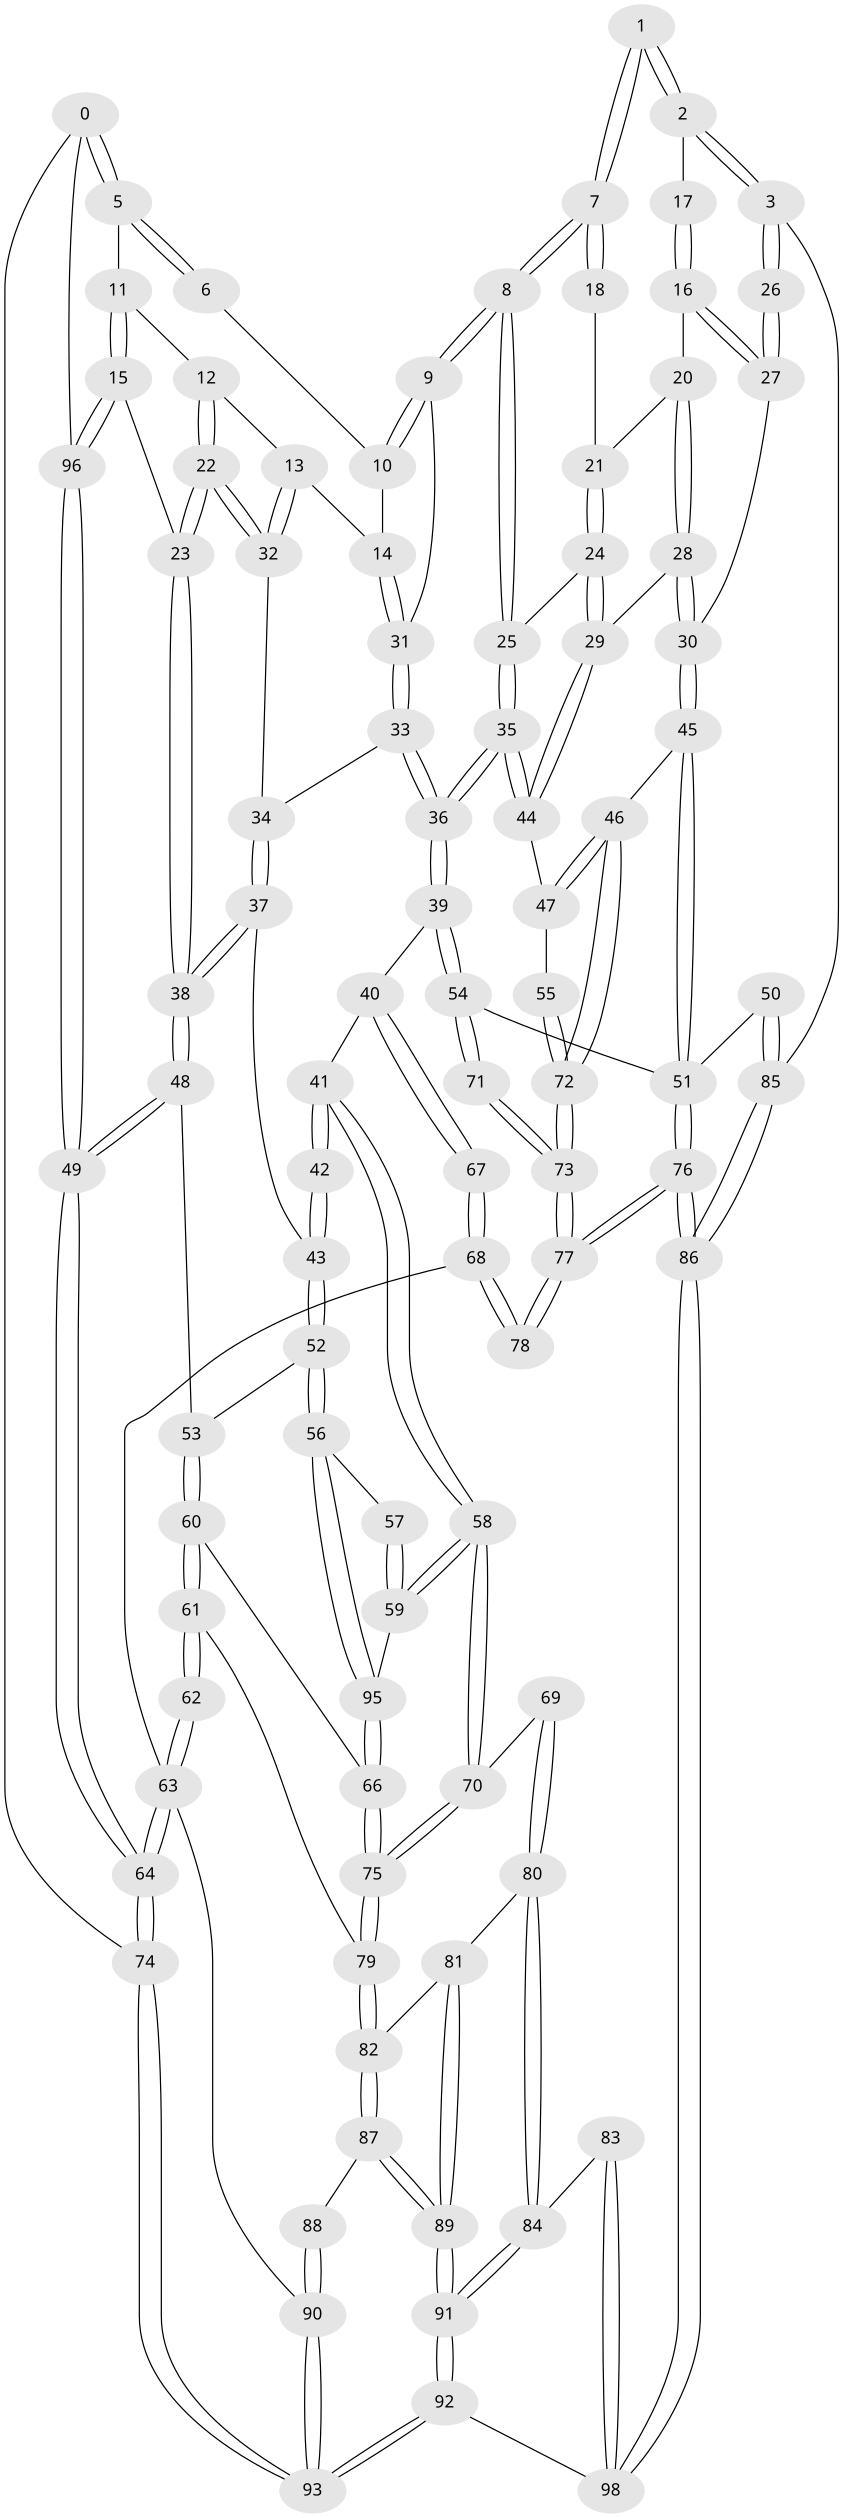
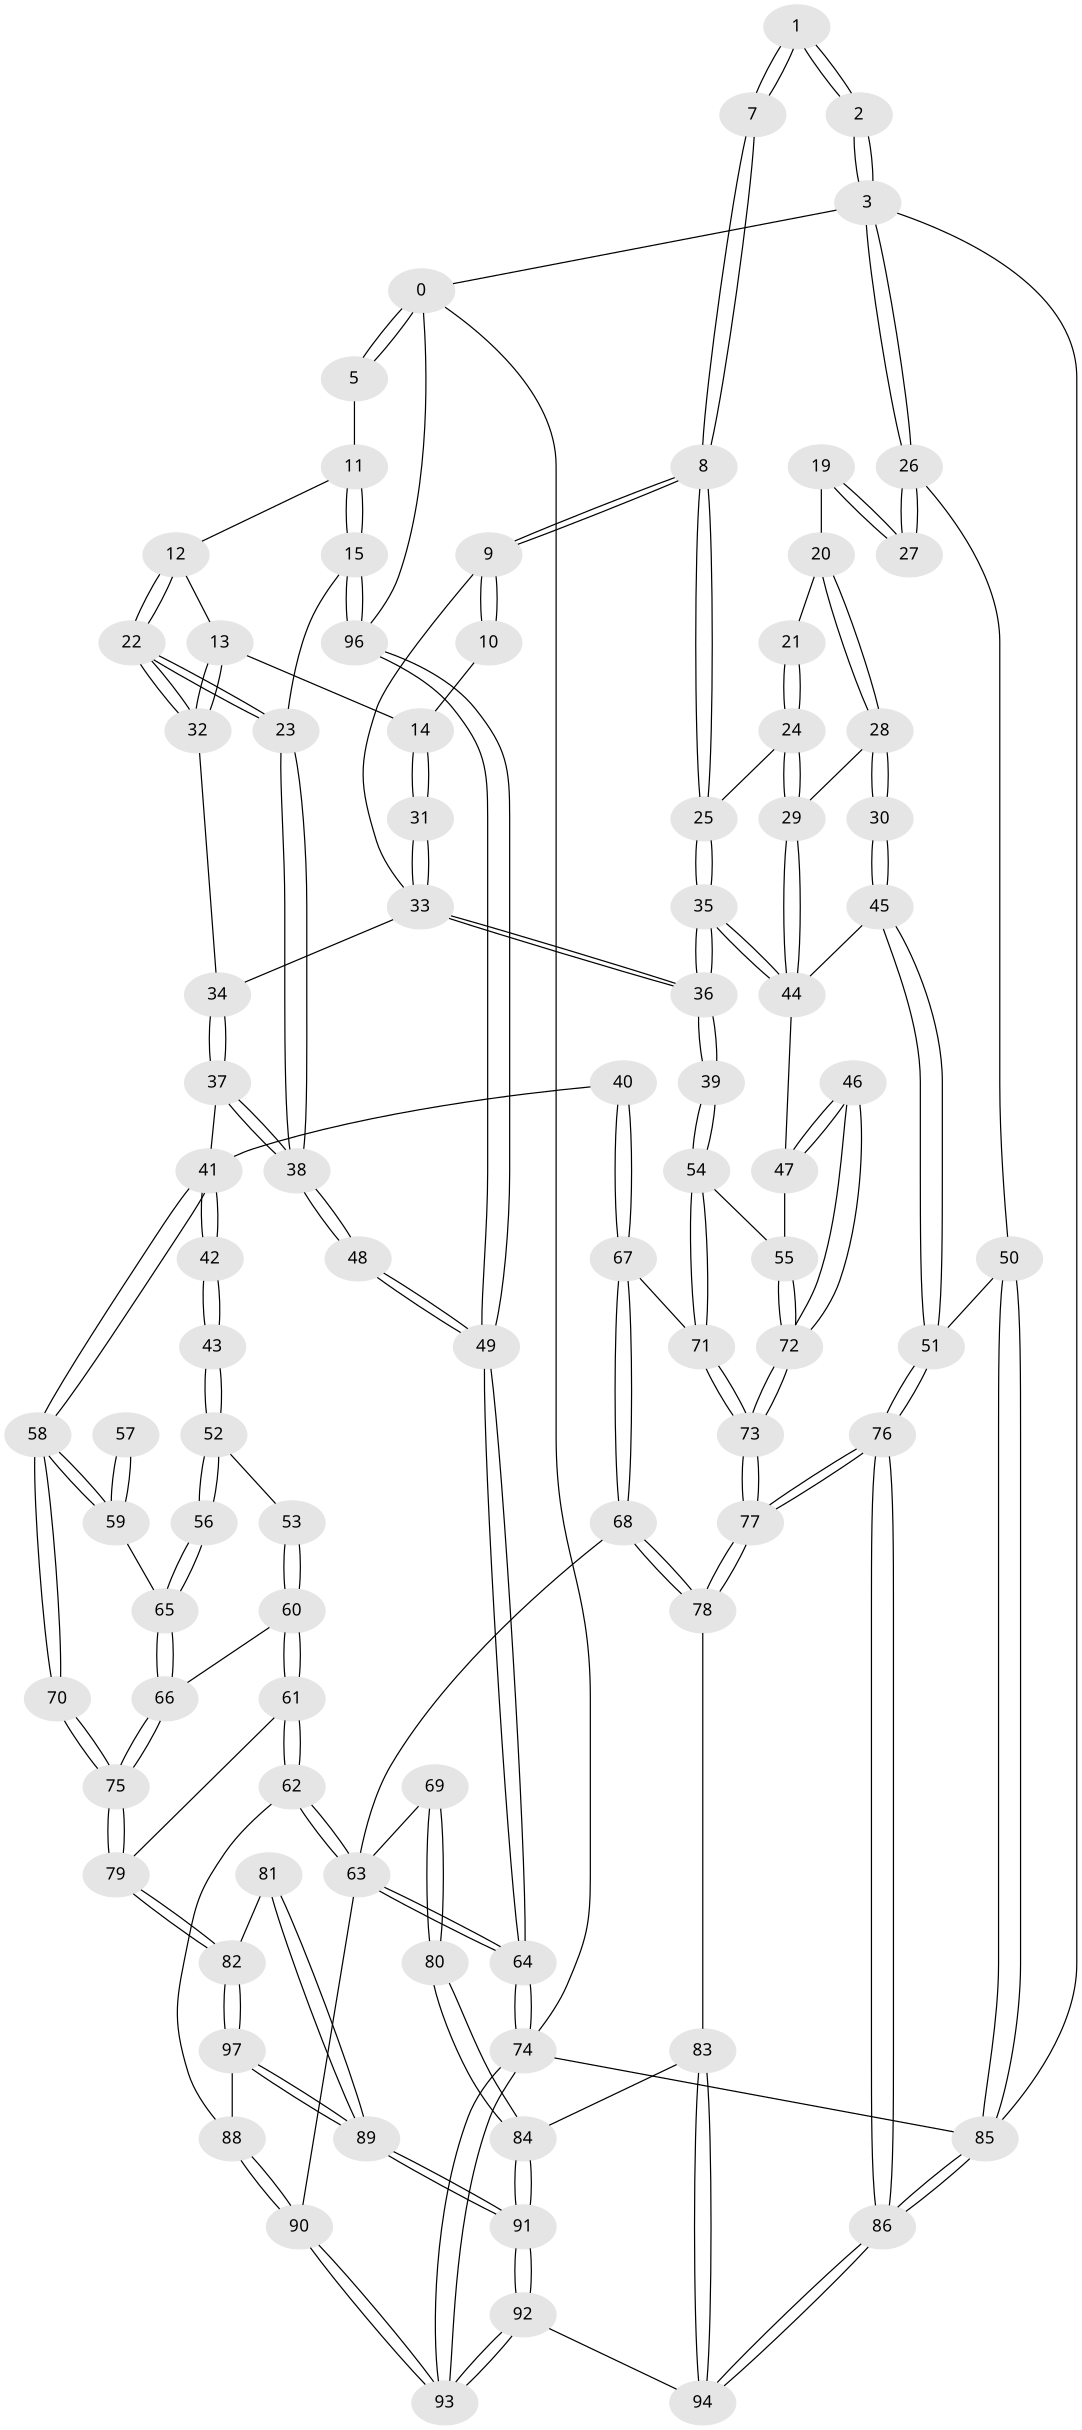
node "17": removed
edge "3" -- "0": added
node "6": removed
node "18": removed
node "16": label "16" -> "19"
edge "9" -- "31": now "9" -- "33"
edge "27" -- "30": removed
edge "45" -- "46": now "45" -- "44"
edge "26" -- "50": added
edge "39" -- "40": removed
edge "54" -- "51": now "54" -- "55"
edge "37" -- "43": now "37" -- "41"
edge "48" -- "53": removed
edge "67" -- "71": added
edge "56" -- "57": removed
node "95": label "95" -> "65"
edge "69" -- "70": now "69" -- "63"
edge "78" -- "83": added
edge "80" -- "81": removed
edge "62" -- "88": added
edge "74" -- "85": added
node "87": label "87" -> "97"
node "98": label "98" -> "94"
